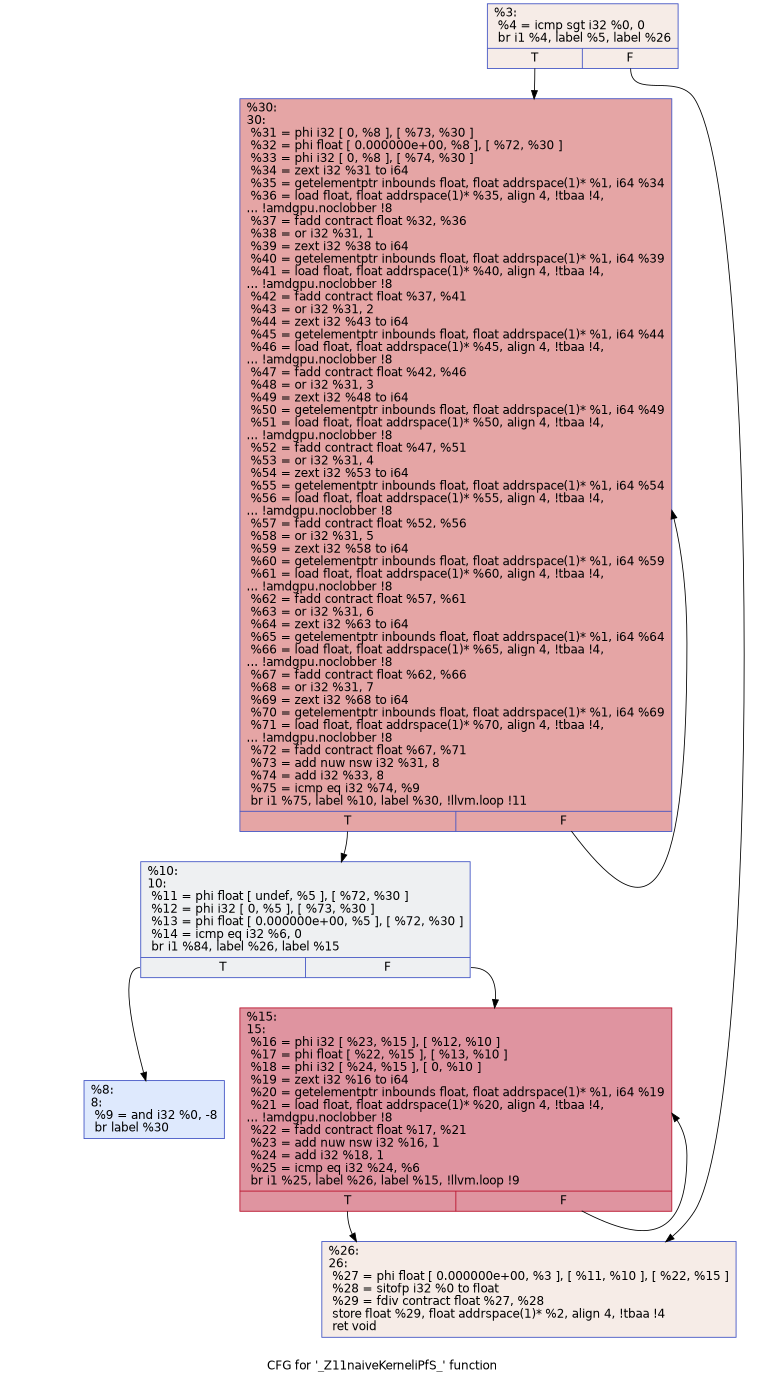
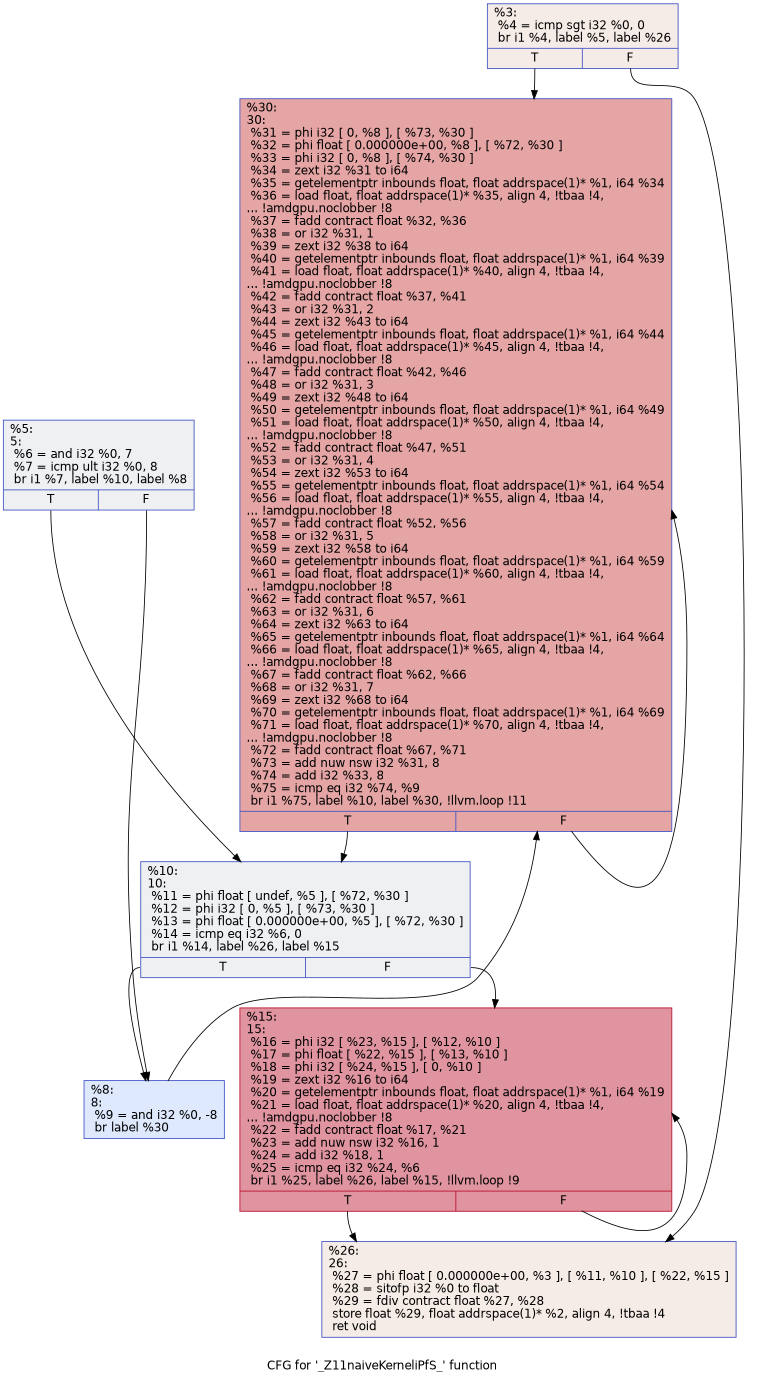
node "%5:": added
node "%10:": text "br i1 %84, label %26, label %15" -> "br i1 %14, label %26, label %15"
edge "%8:" -> "%30:": added
